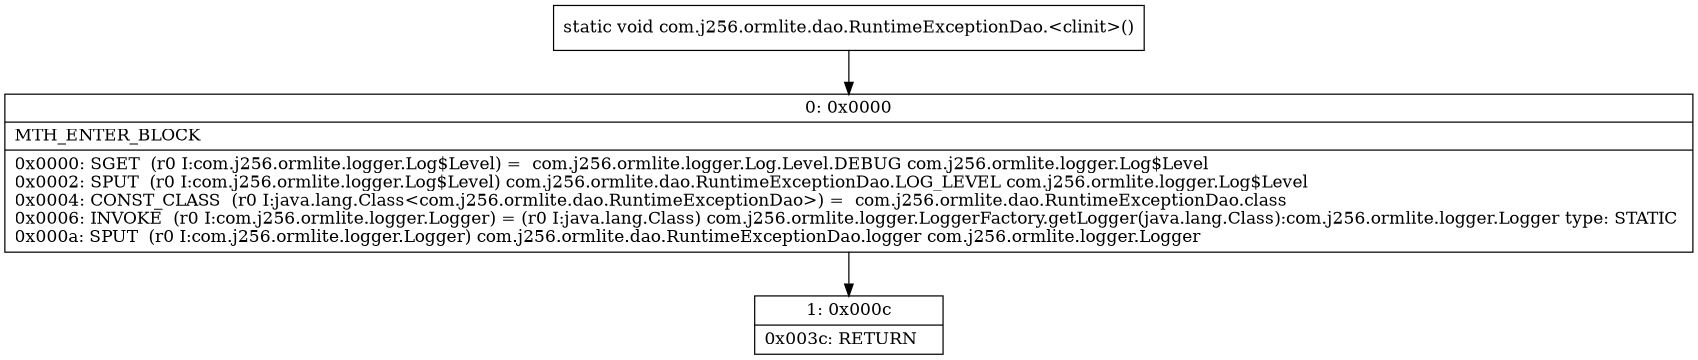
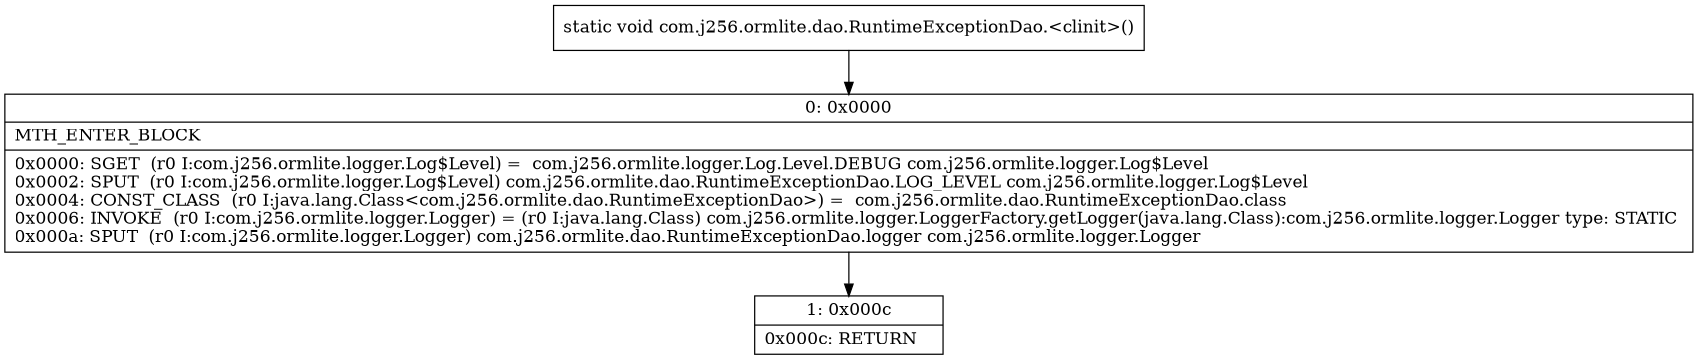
node "1: 0x000c": text "0x003c: RETURN" -> "0x000c: RETURN"
